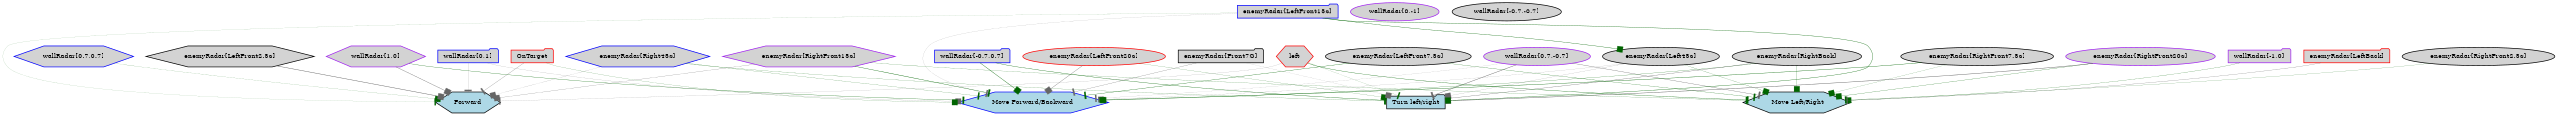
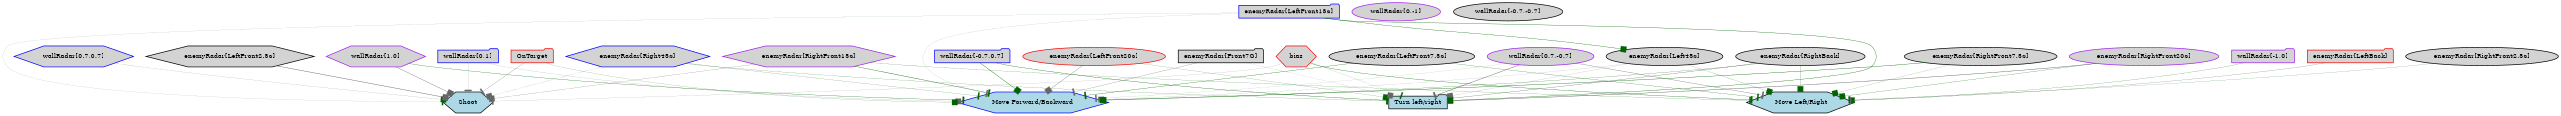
node "left": label "left" -> "bias"
node "Forward": label "Forward" -> "Shoot"
